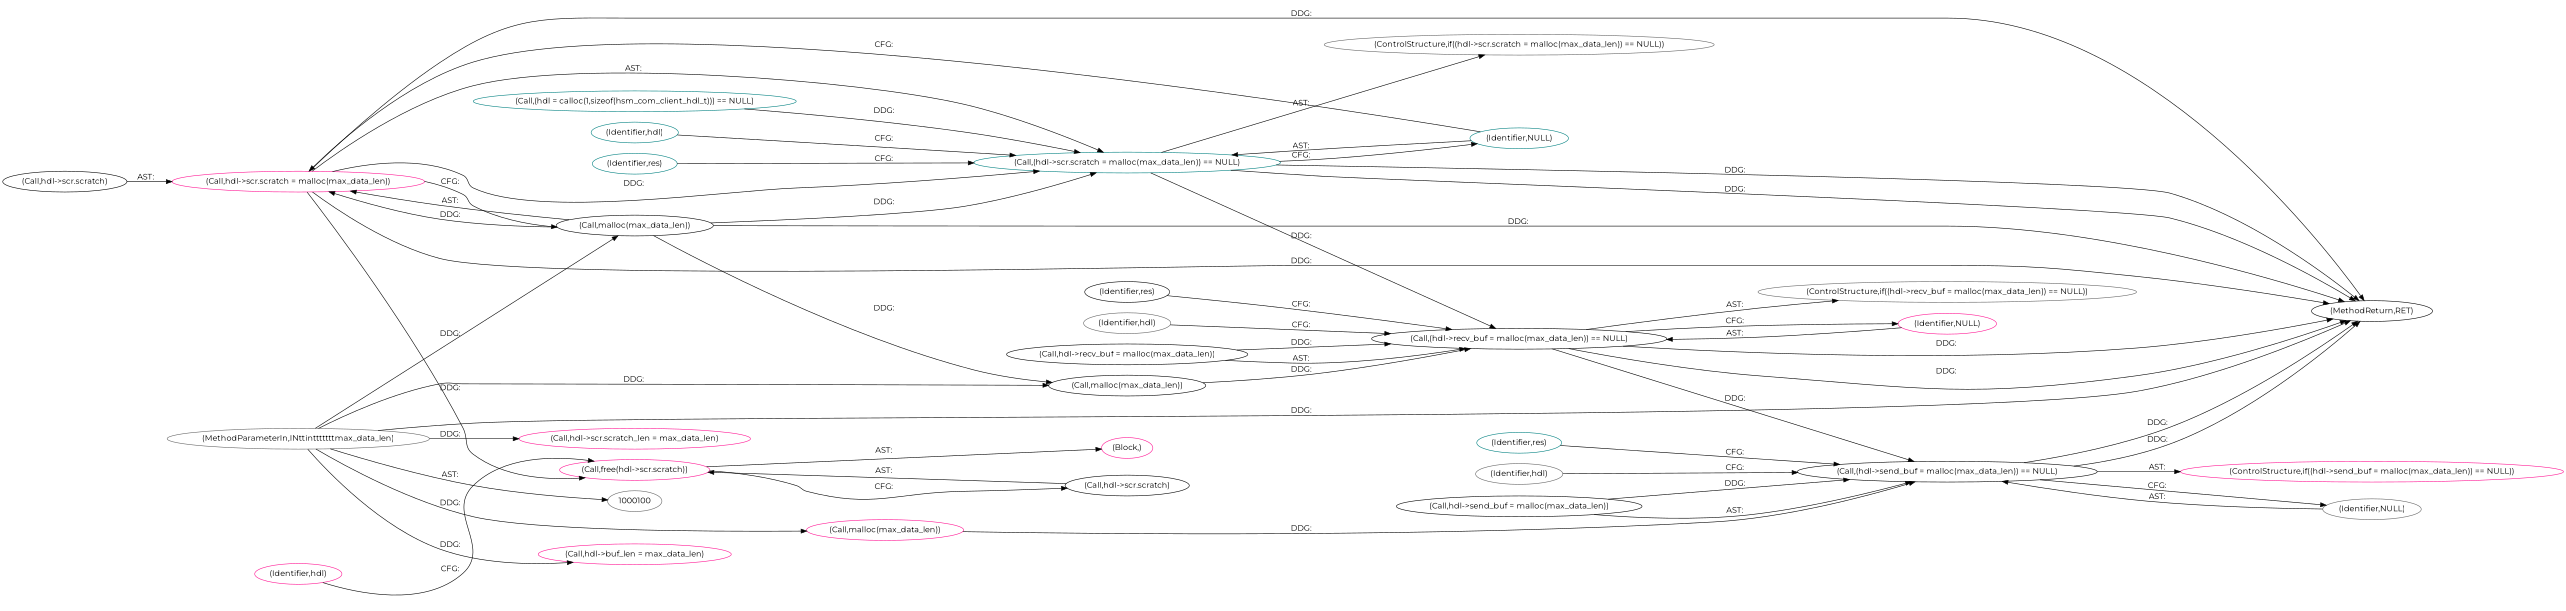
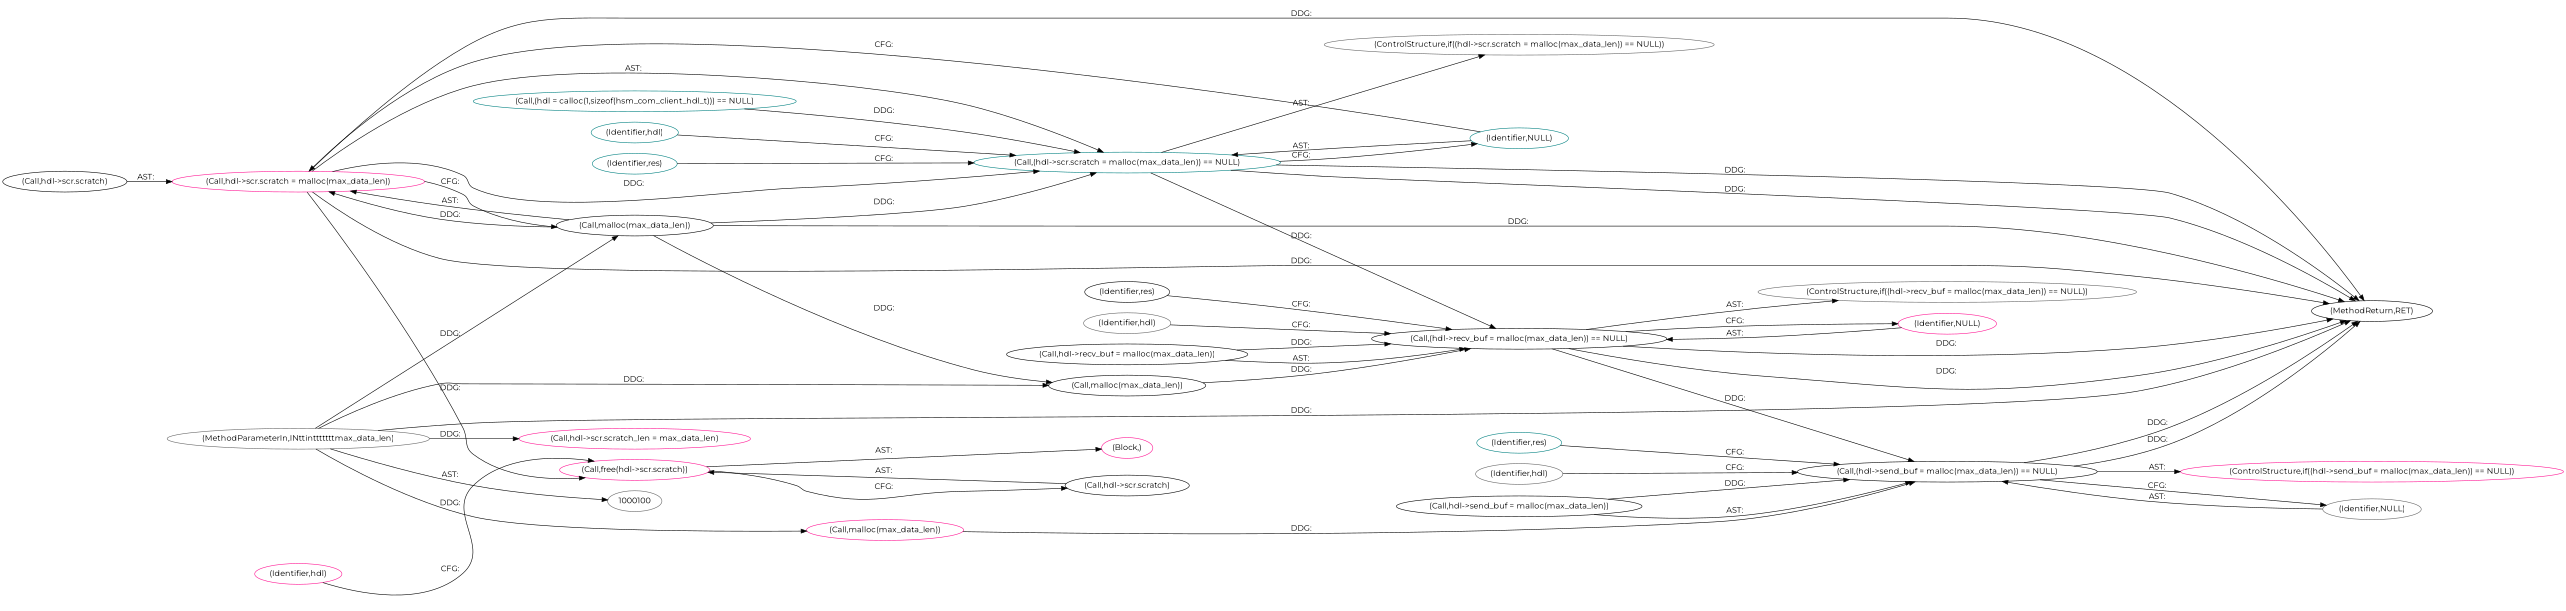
node "(Call,hdl->buf_len = max_data_len)": removed
